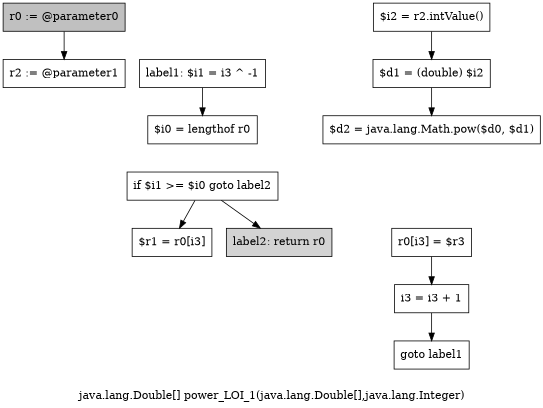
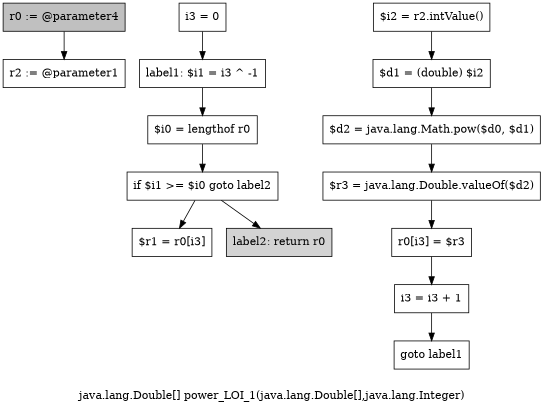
node "r0 := @parameter0": label "r0 := @parameter0" -> "r0 := @parameter4"
node "i3 = 0": added
edge "$i0 = lengthof r0" -> "if $i1 >= $i0 goto label2": added
node "$r3 = java.lang.Double.valueOf($d2)": added
